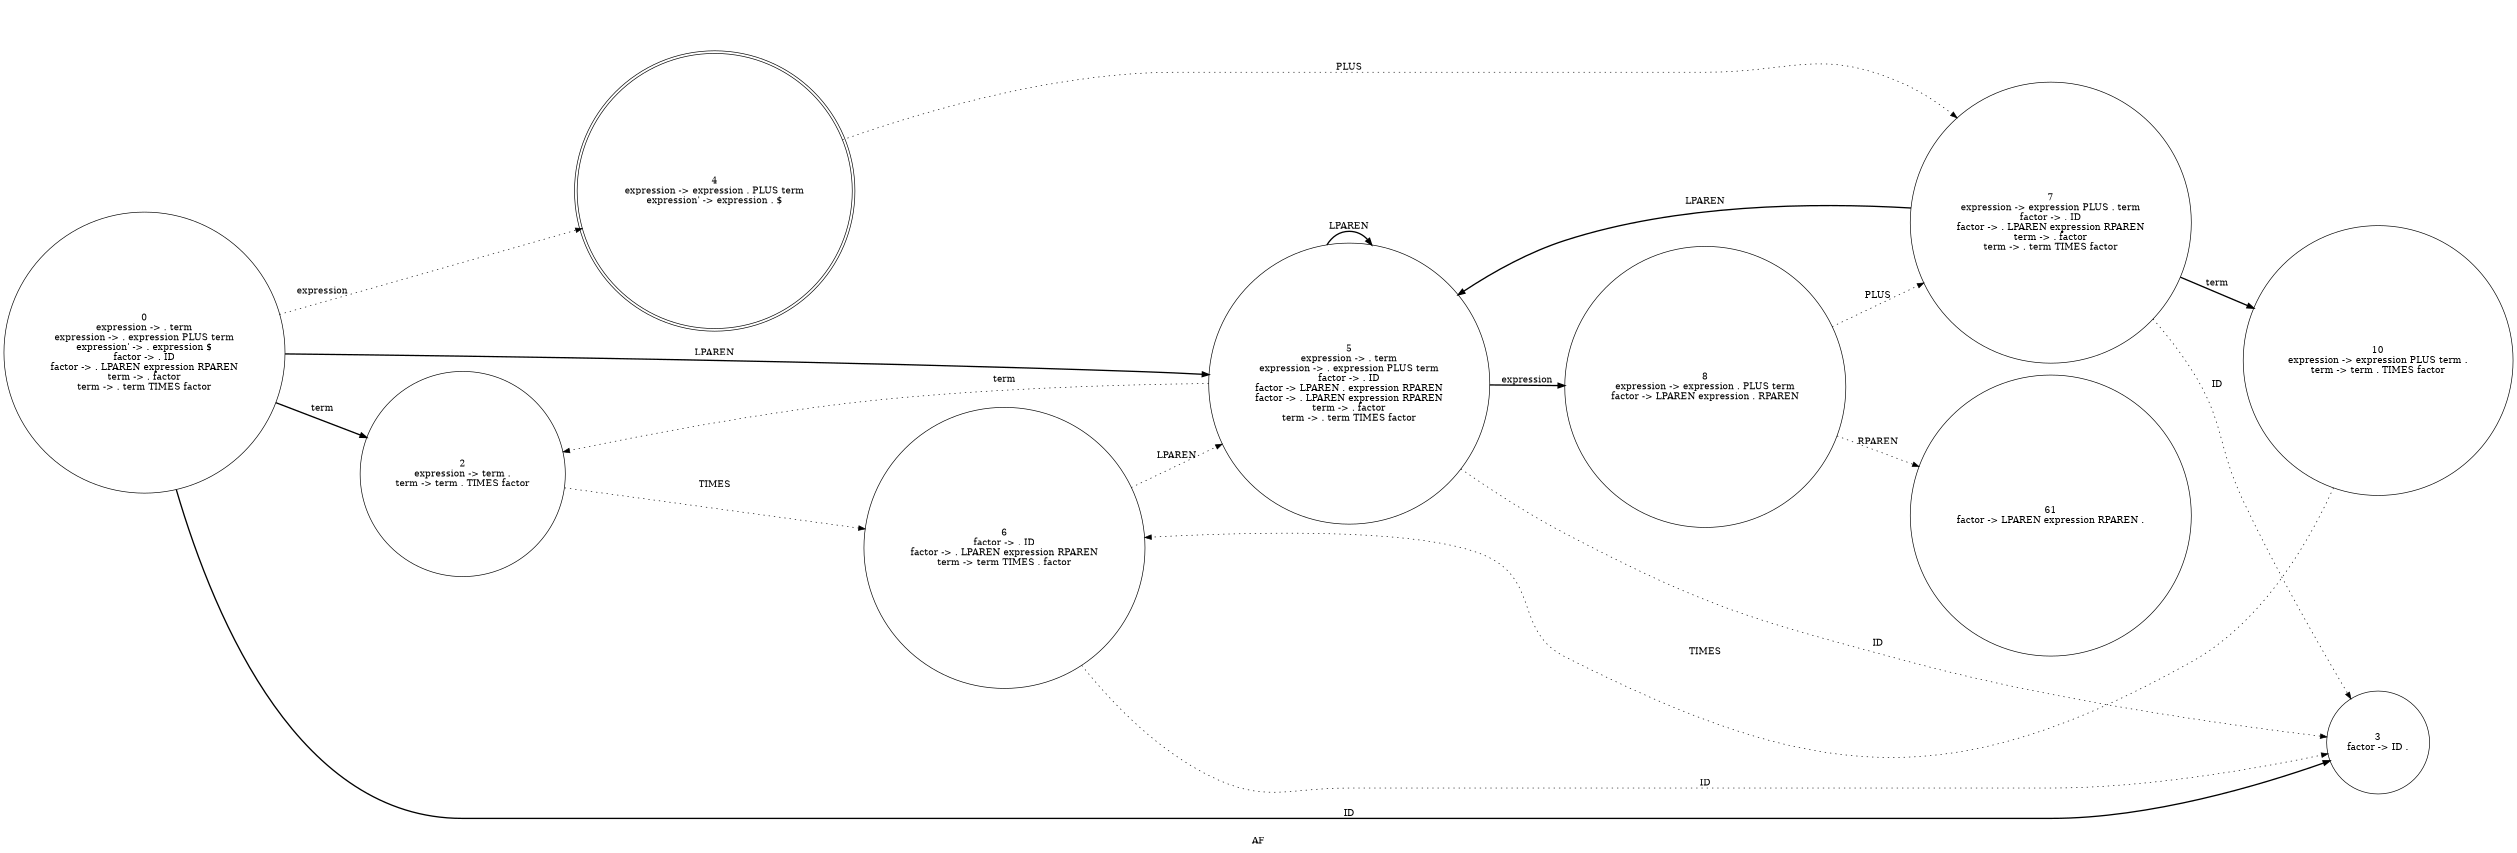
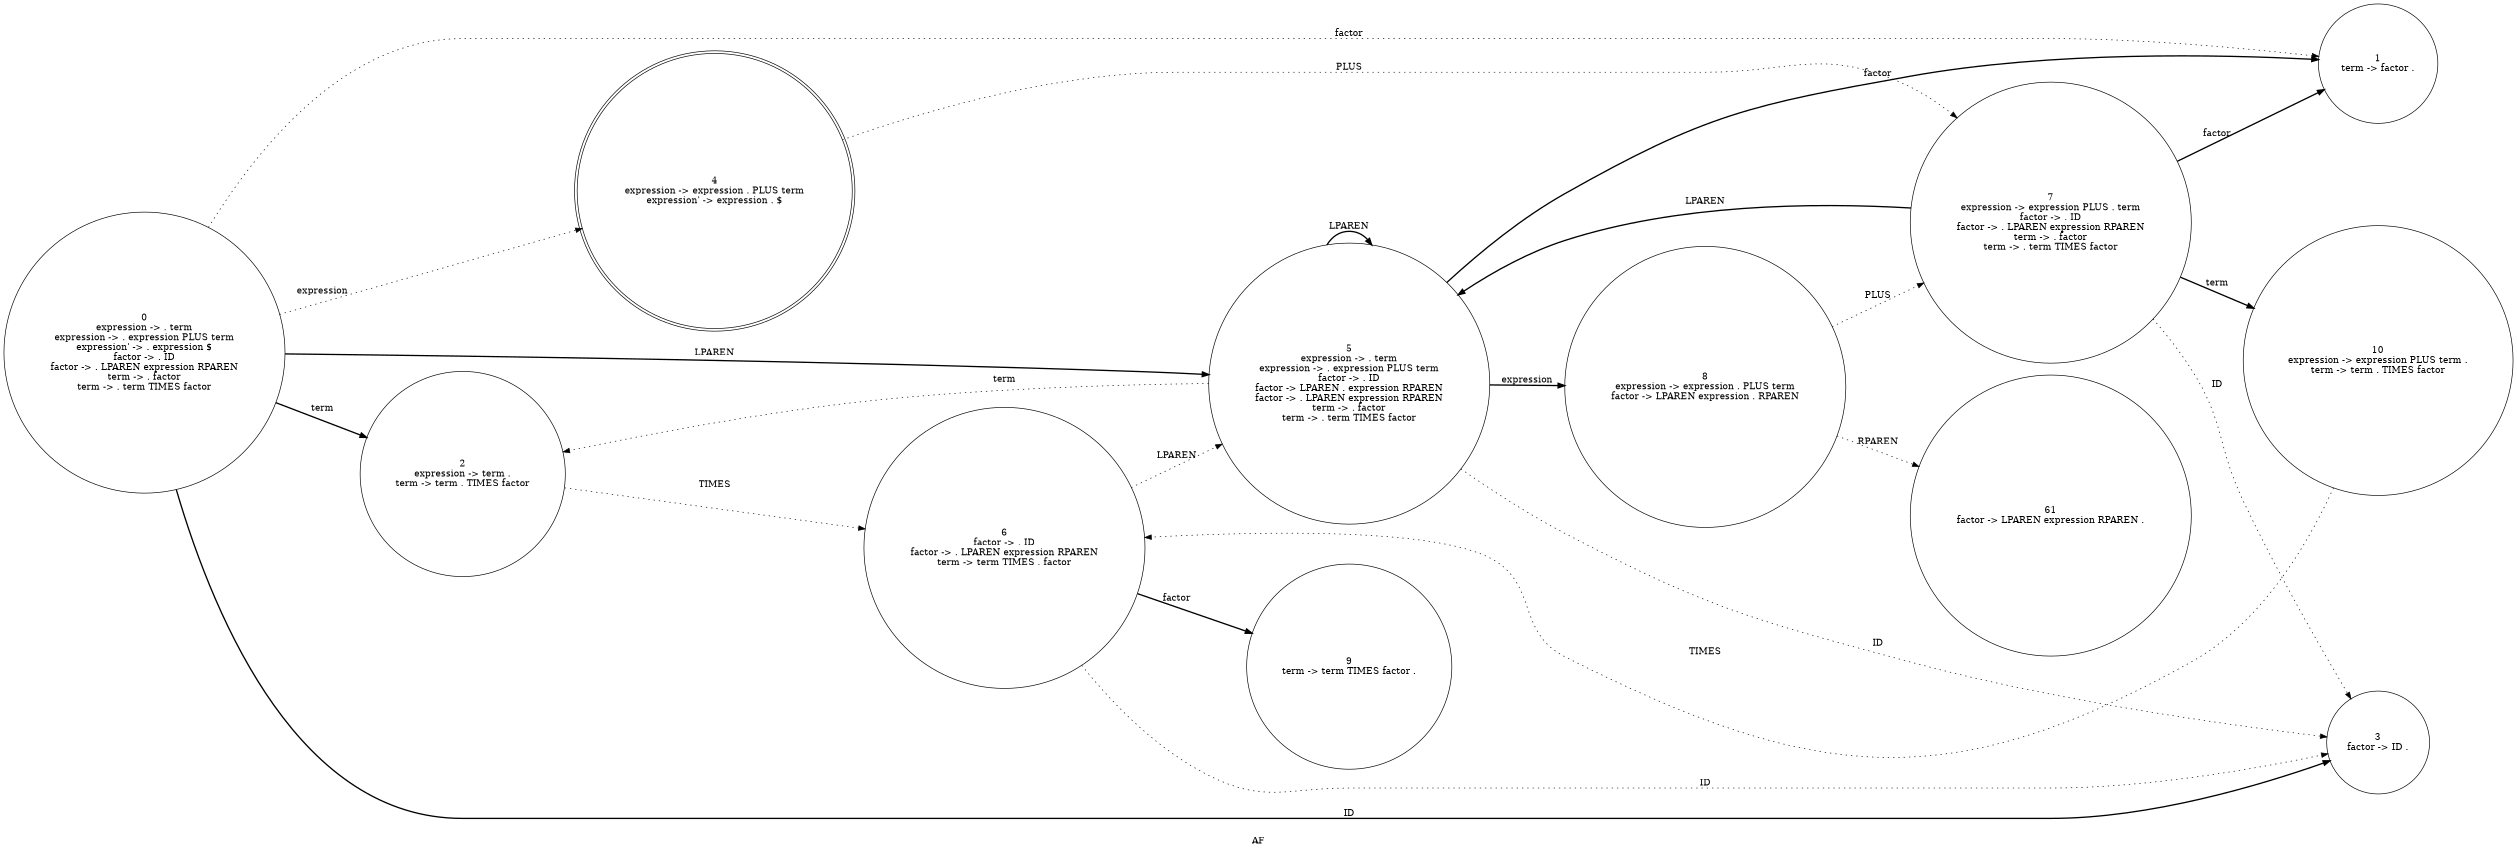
node "1 term -> factor .": added
node "9 term -> term TIMES factor .": added
